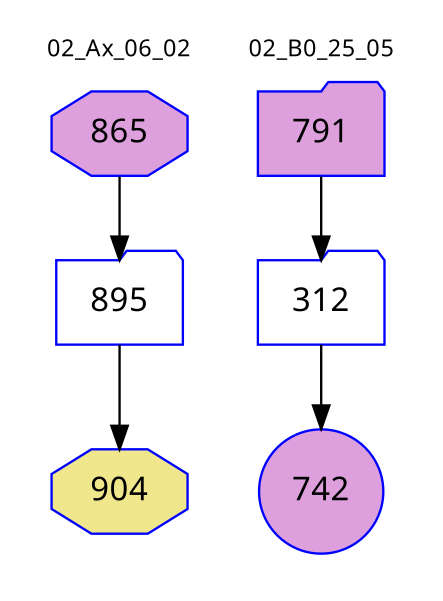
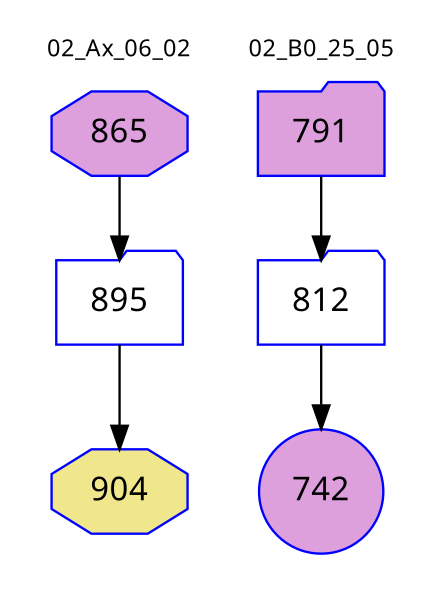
node "312": label "312" -> "812"
